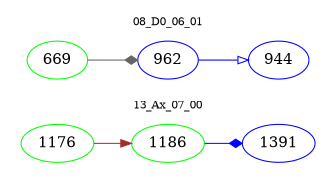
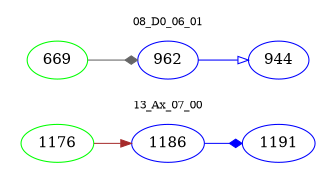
node "1186": color green -> blue
node "1391": label "1391" -> "1191"
